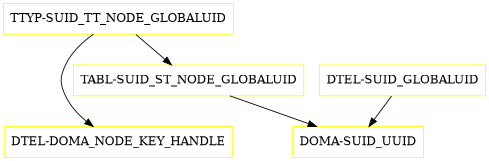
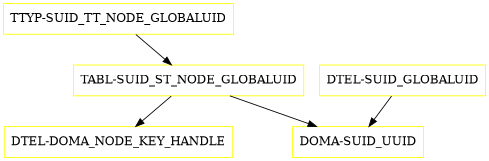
edge "TTYP-SUID_TT_NODE_GLOBALUID" -> "DTEL-DOMA_NODE_KEY_HANDLE": now "TABL-SUID_ST_NODE_GLOBALUID" -> "DTEL-DOMA_NODE_KEY_HANDLE"
